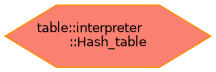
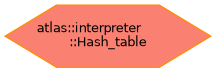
node "table::interpreter ::Hash_table": label "table::interpreter ::Hash_table" -> "atlas::interpreter ::Hash_table"
